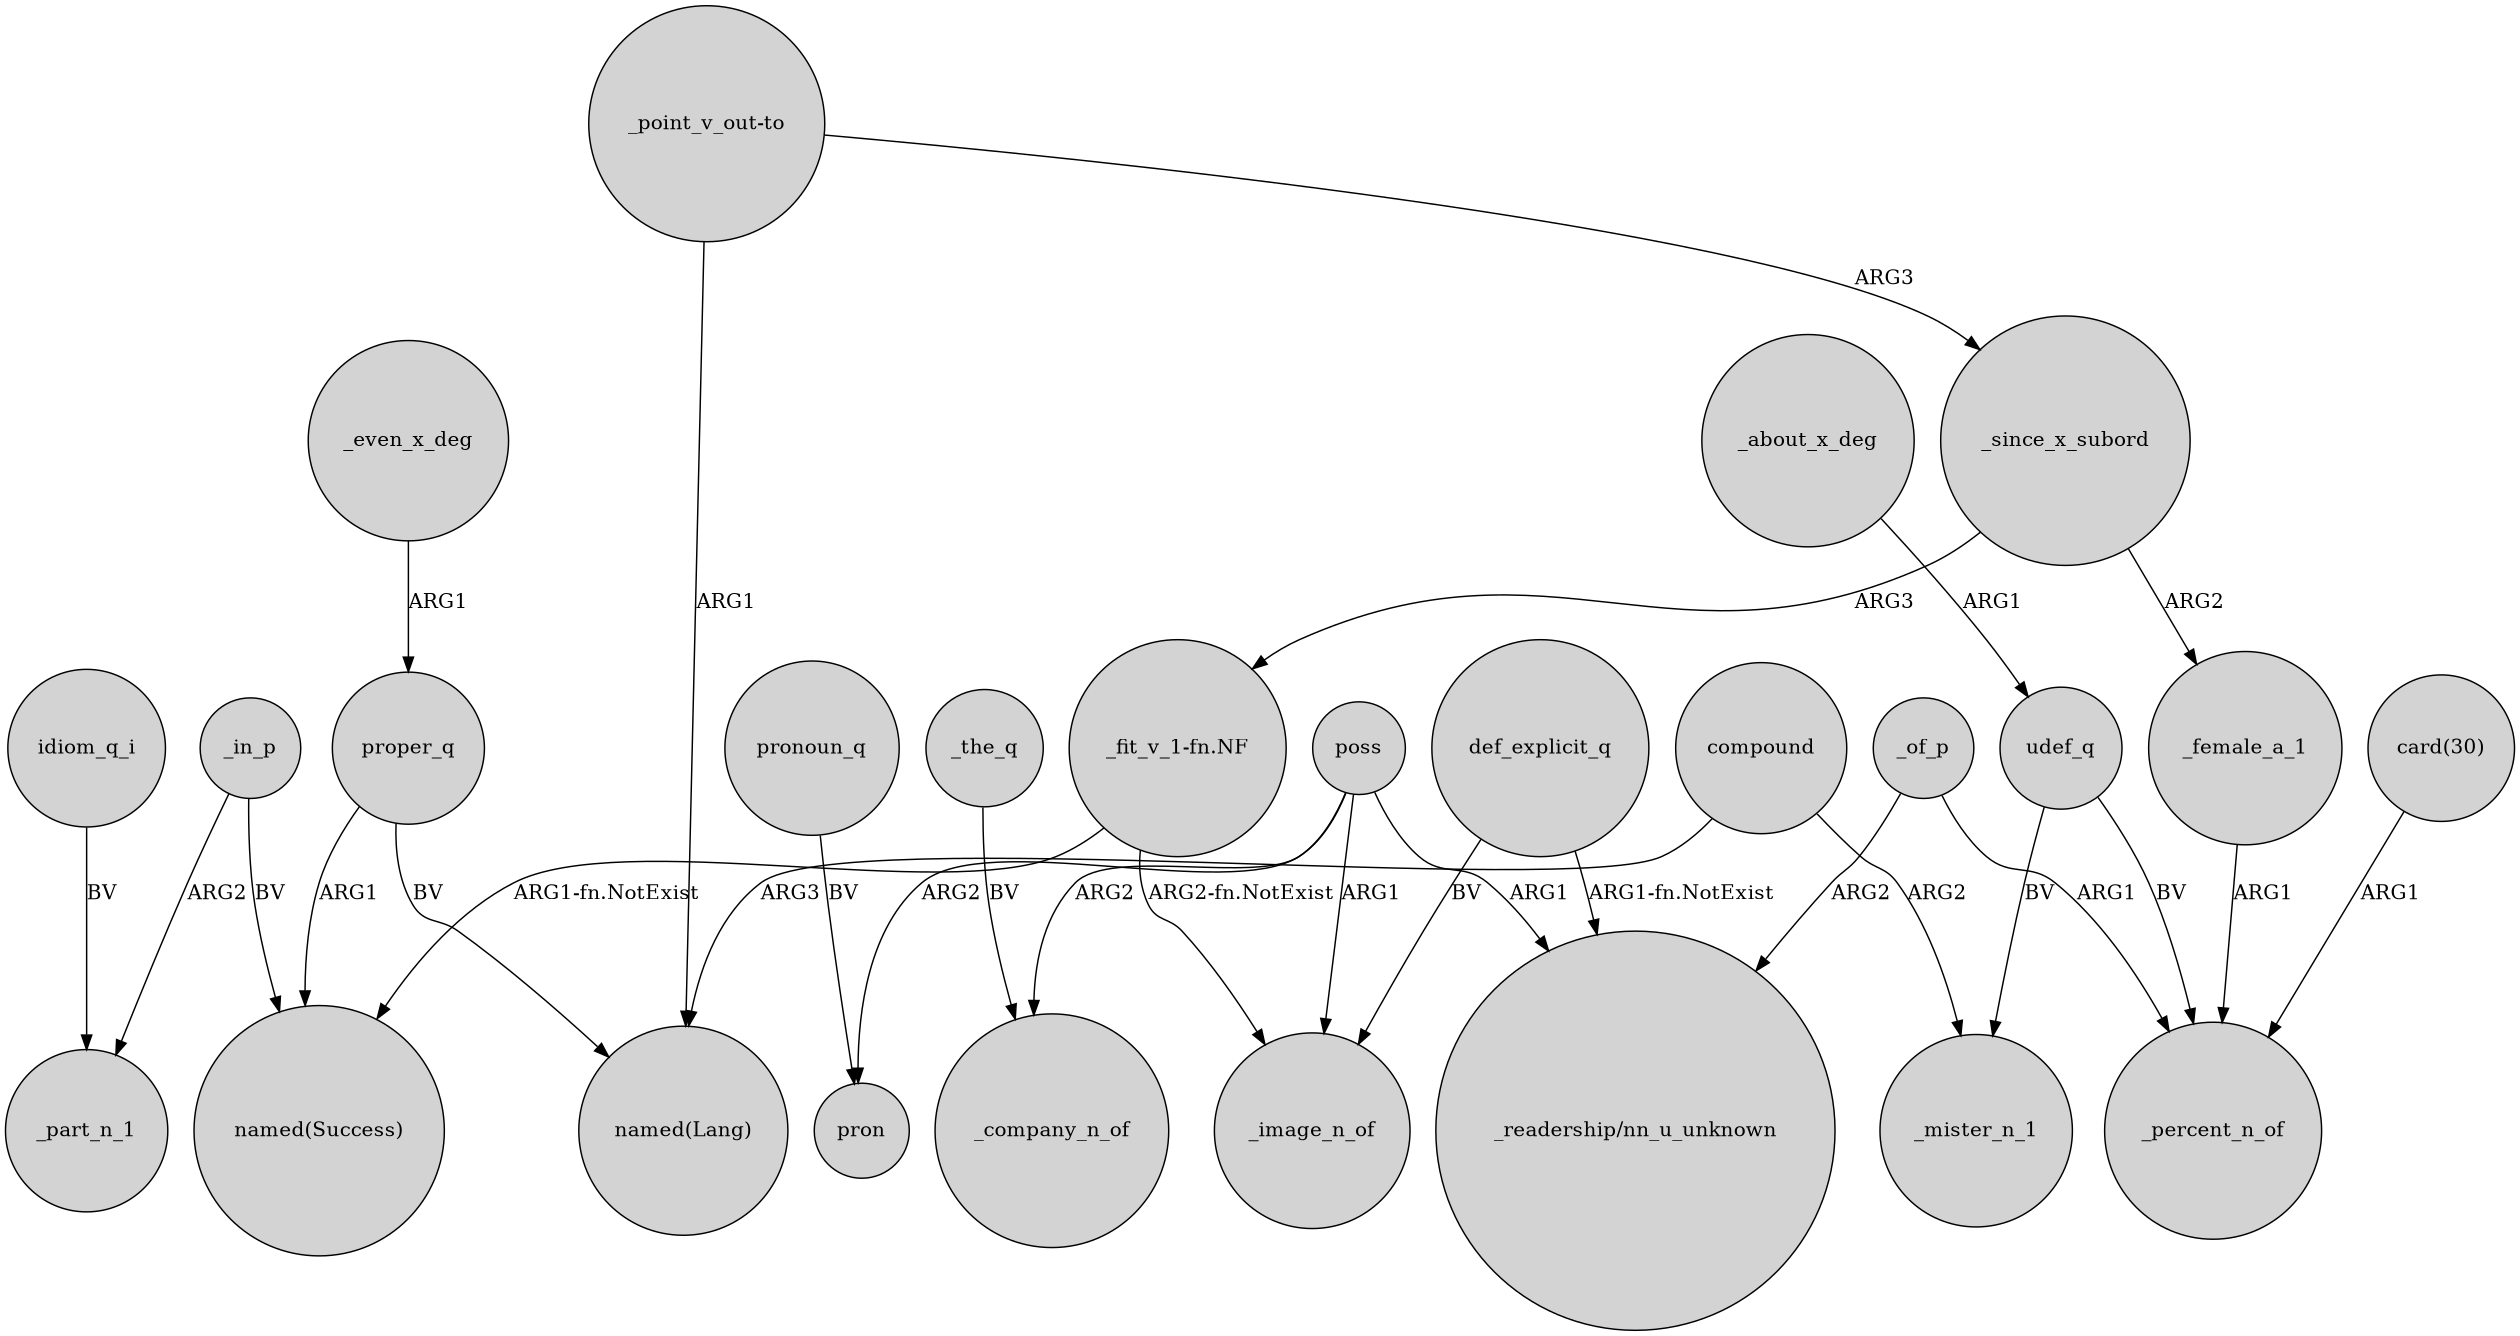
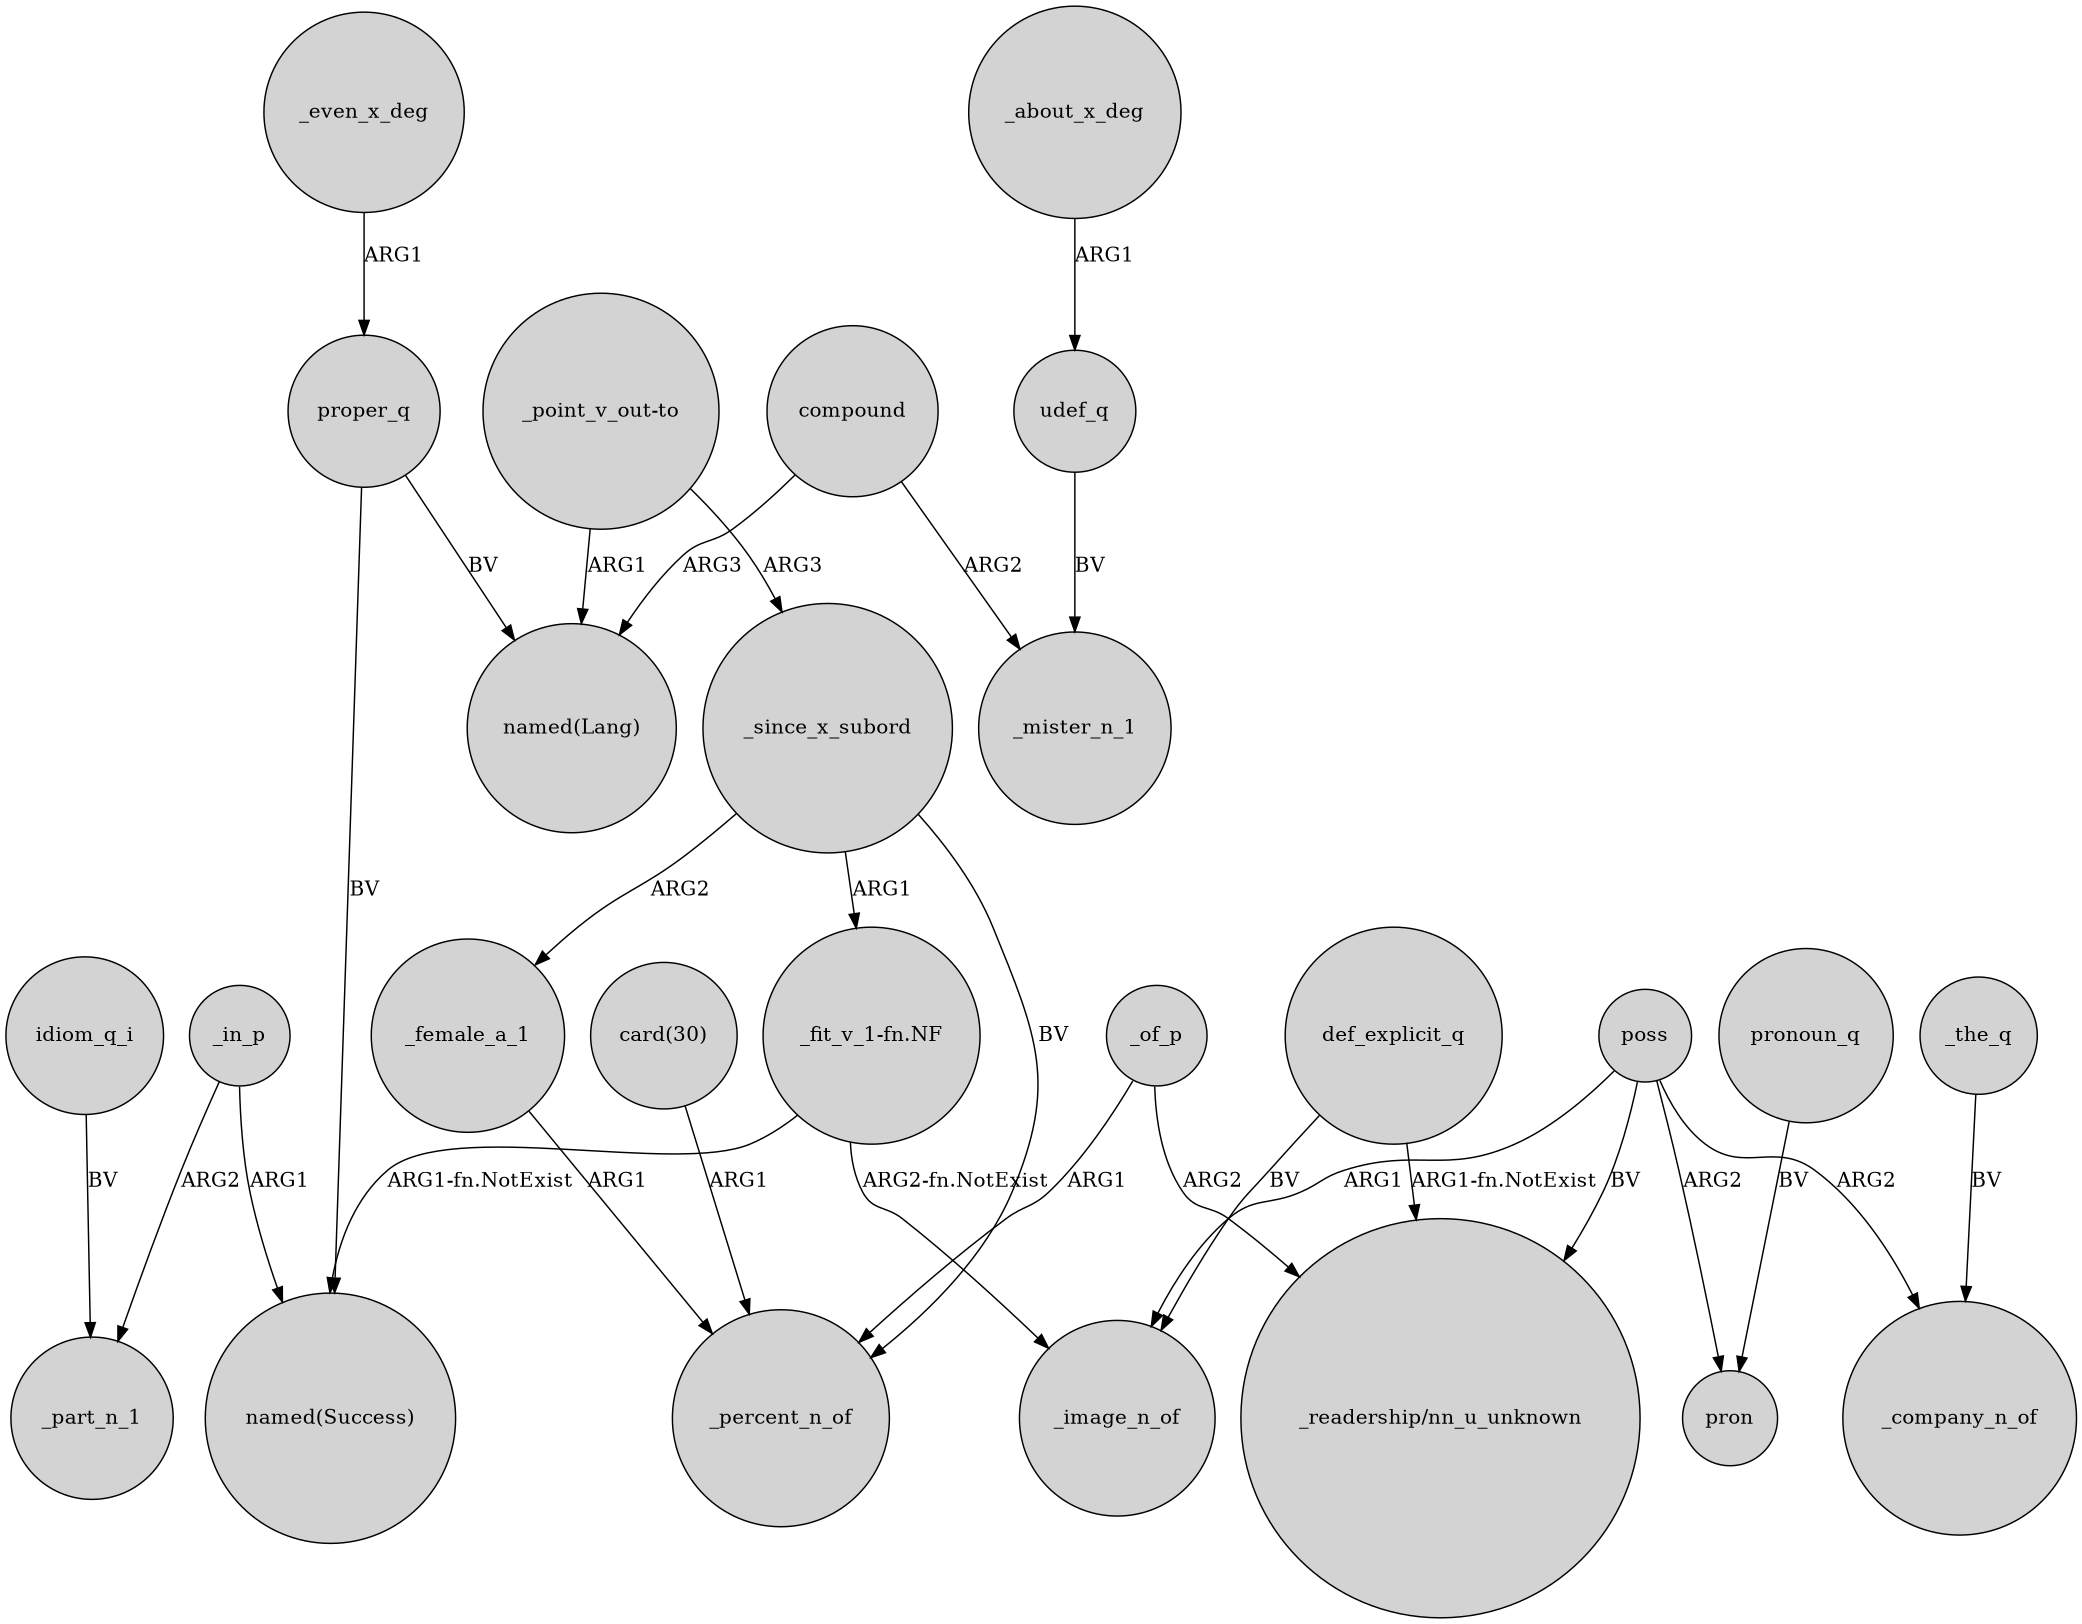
edge "_since_x_subord" -> "_fit_v_1-fn.NF": label "ARG3" -> "ARG1"
edge "_in_p" -> "named(Success)": label "BV" -> "ARG1"
edge "proper_q" -> "named(Success)": label "ARG1" -> "BV"
edge "poss" -> "_readership/nn_u_unknown": label "ARG1" -> "BV"
edge "udef_q" -> "_percent_n_of": now "_since_x_subord" -> "_percent_n_of"
